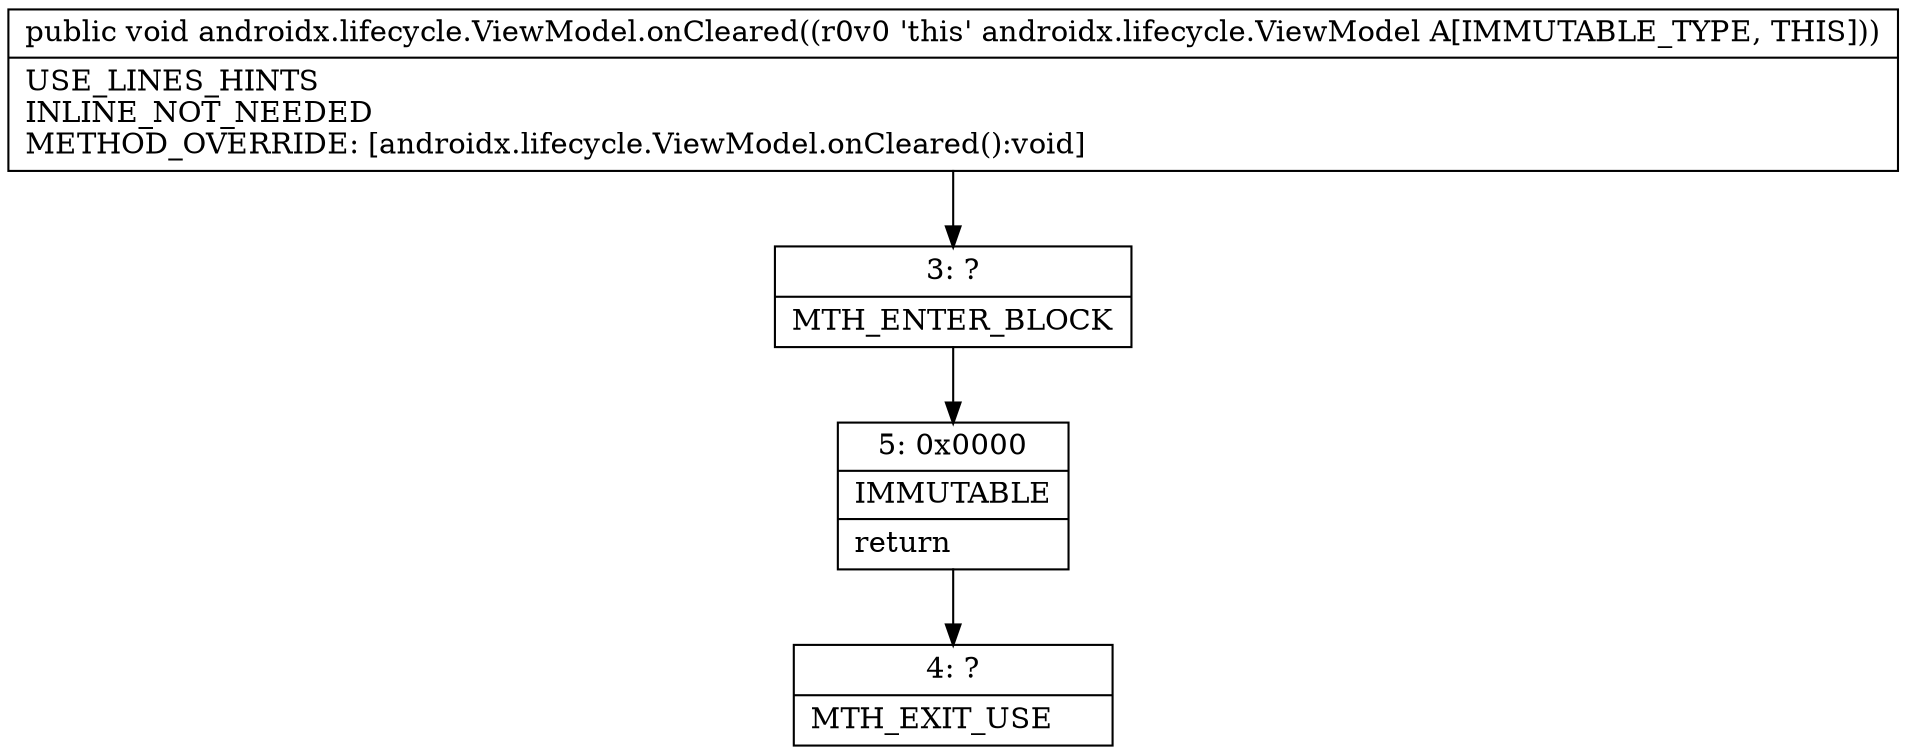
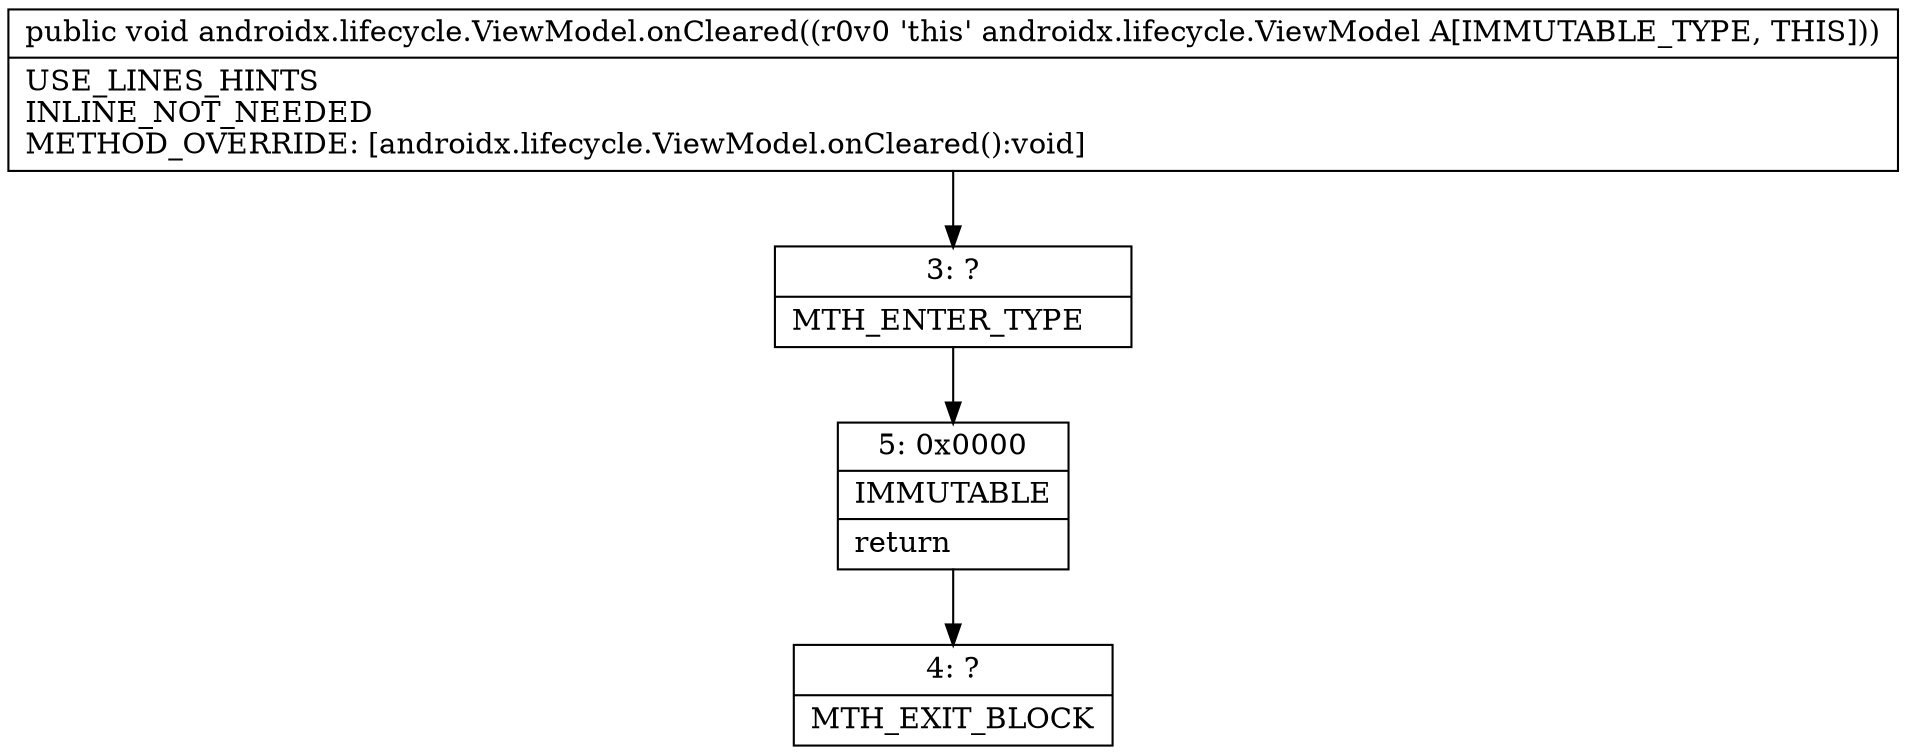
node "3: ?": text "MTH_ENTER_BLOCK" -> "MTH_ENTER_TYPE"
node "4: ?": text "MTH_EXIT_USE" -> "MTH_EXIT_BLOCK"
